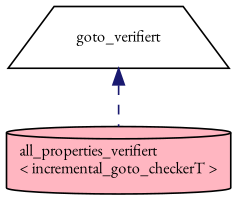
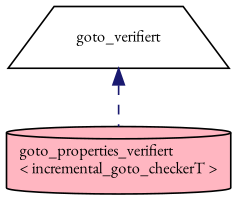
node "all_properties_verifiert < incremental_goto_checkerT >": label "all_properties_verifiert < incremental_goto_checkerT >" -> "goto_properties_verifiert < incremental_goto_checkerT >"
